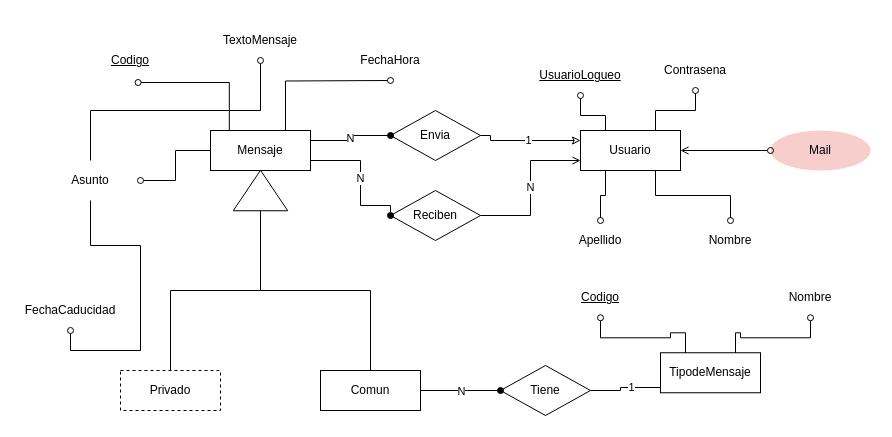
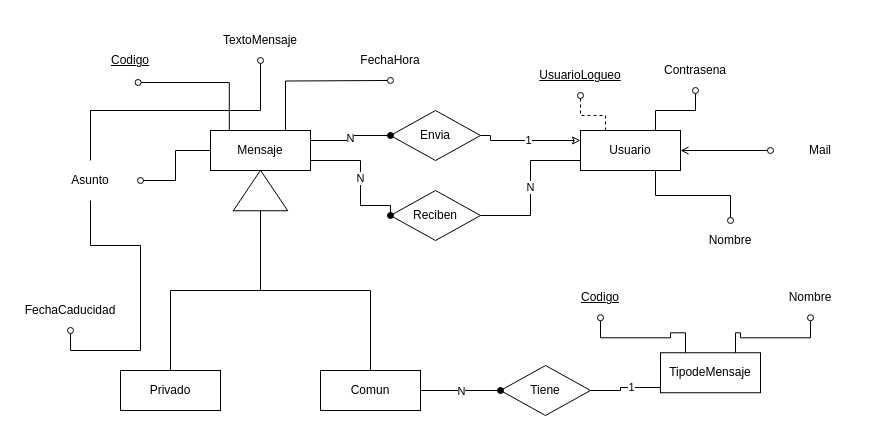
edge "Usuario" -> "UsuarioLogueo": style solid -> dashed
node "Mail": fillcolor #f8cecc -> #ffffff
edge "Reciben" -> "Usuario": arrowhead open -> none
edge "Usuario" -> "Apellido": removed
node "Apellido": removed
node "Privado": style dashed -> solid
